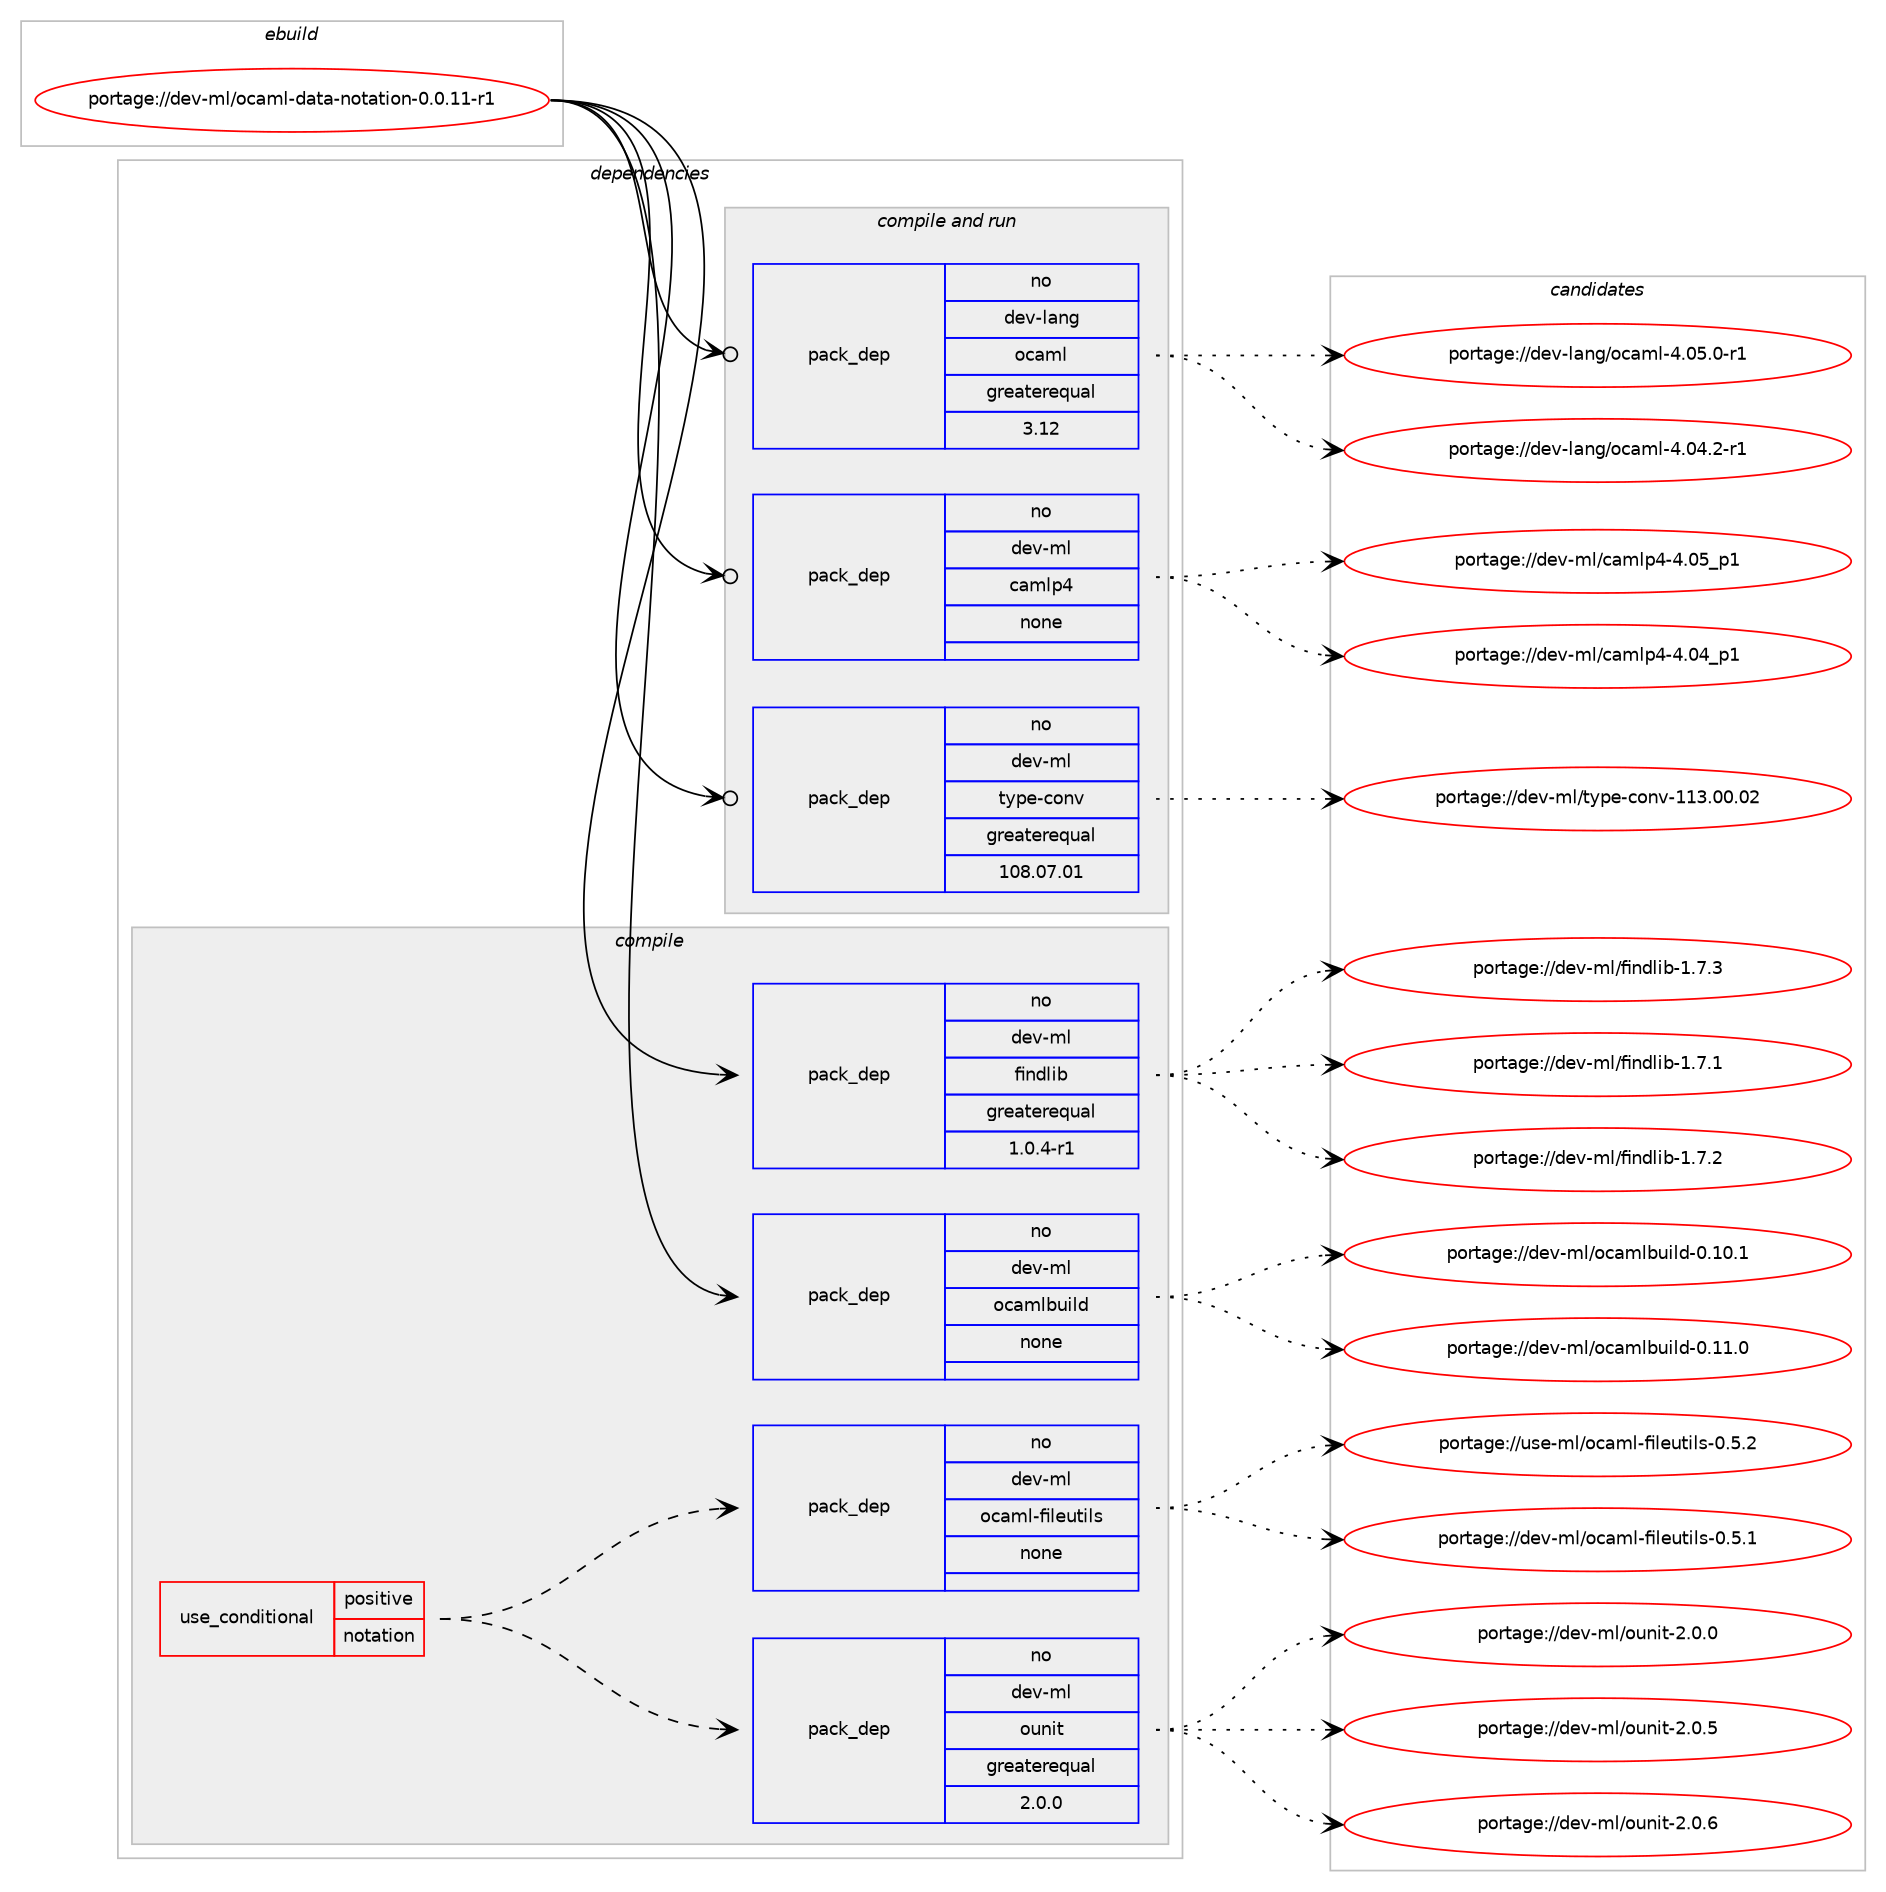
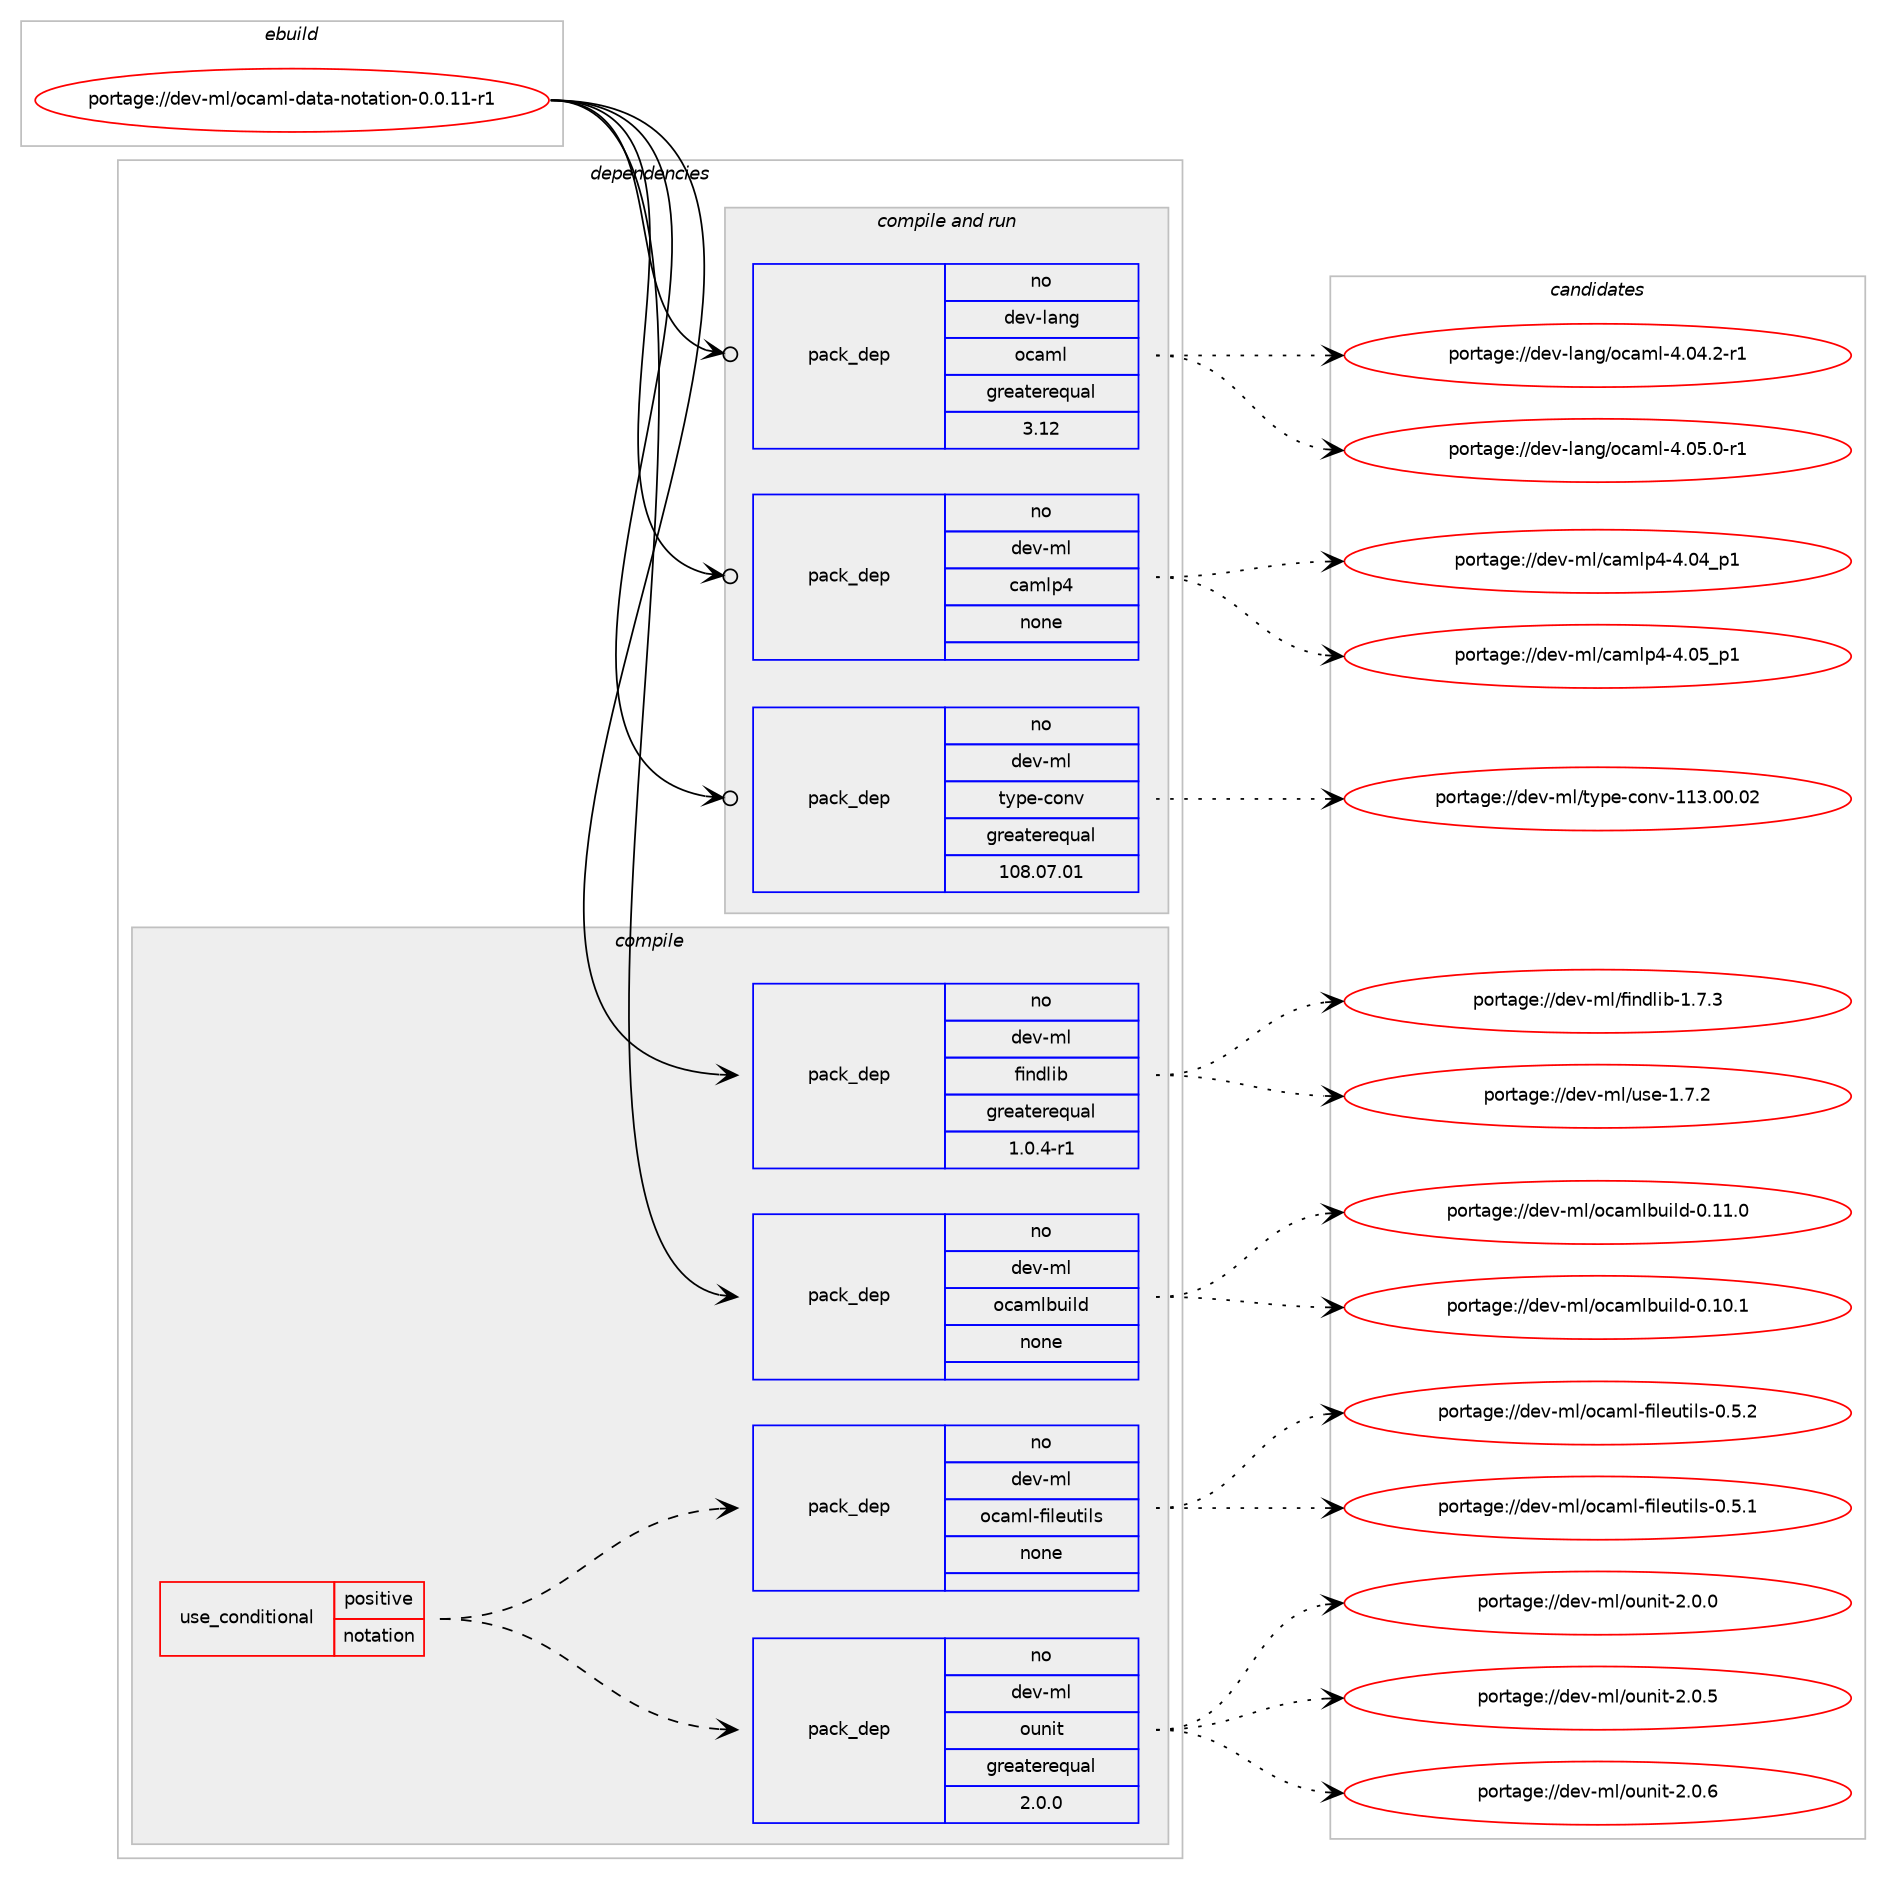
node "portage://dev-ml/findlib-1.7.1": removed
node "portage://dev-ml/findlib-1.7.2": label "portage://dev-ml/findlib-1.7.2" -> "portage://dev-ml/use-1.7.2"
node "portage://use-ml/ocaml-fileutils-0.5.2": label "portage://use-ml/ocaml-fileutils-0.5.2" -> "portage://dev-ml/ocaml-fileutils-0.5.2"
